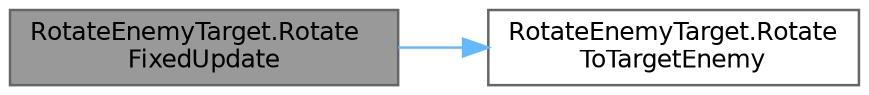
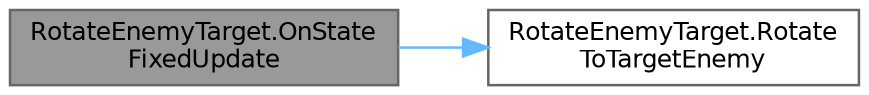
node "RotateEnemyTarget.Rotate FixedUpdate": label "RotateEnemyTarget.Rotate FixedUpdate" -> "RotateEnemyTarget.OnState FixedUpdate"
